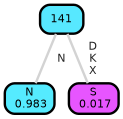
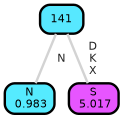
node "S 0.017": label "S 0.017" -> "S 5.017"
